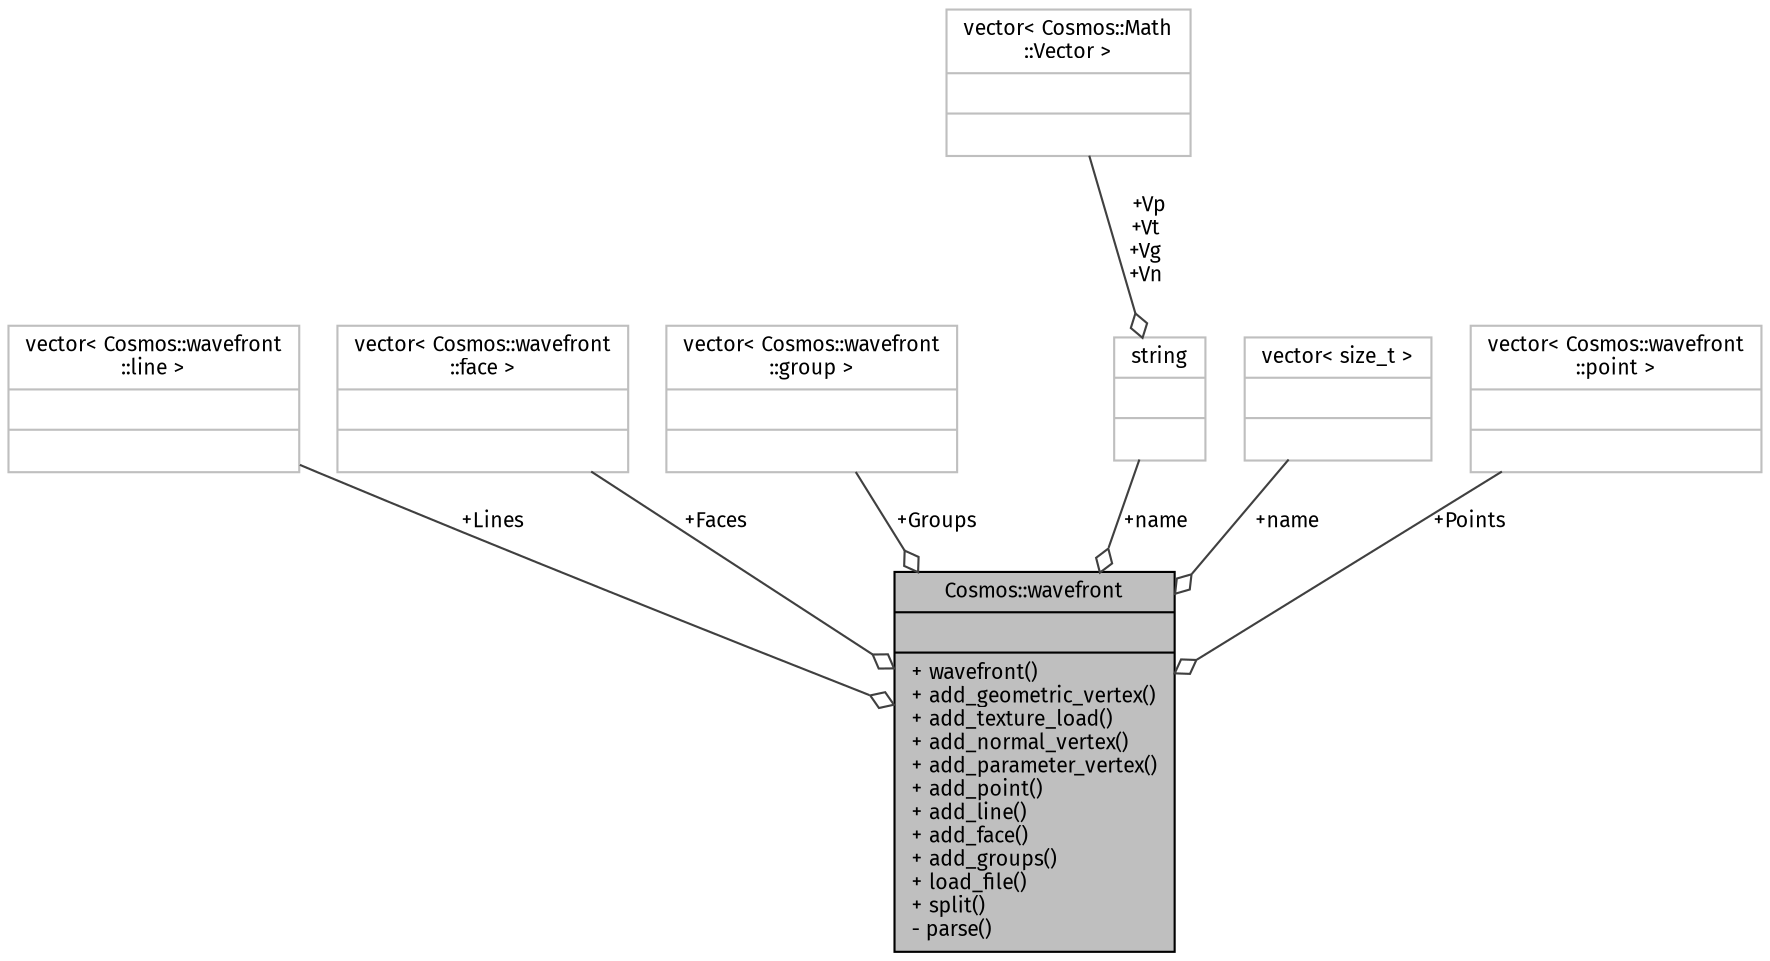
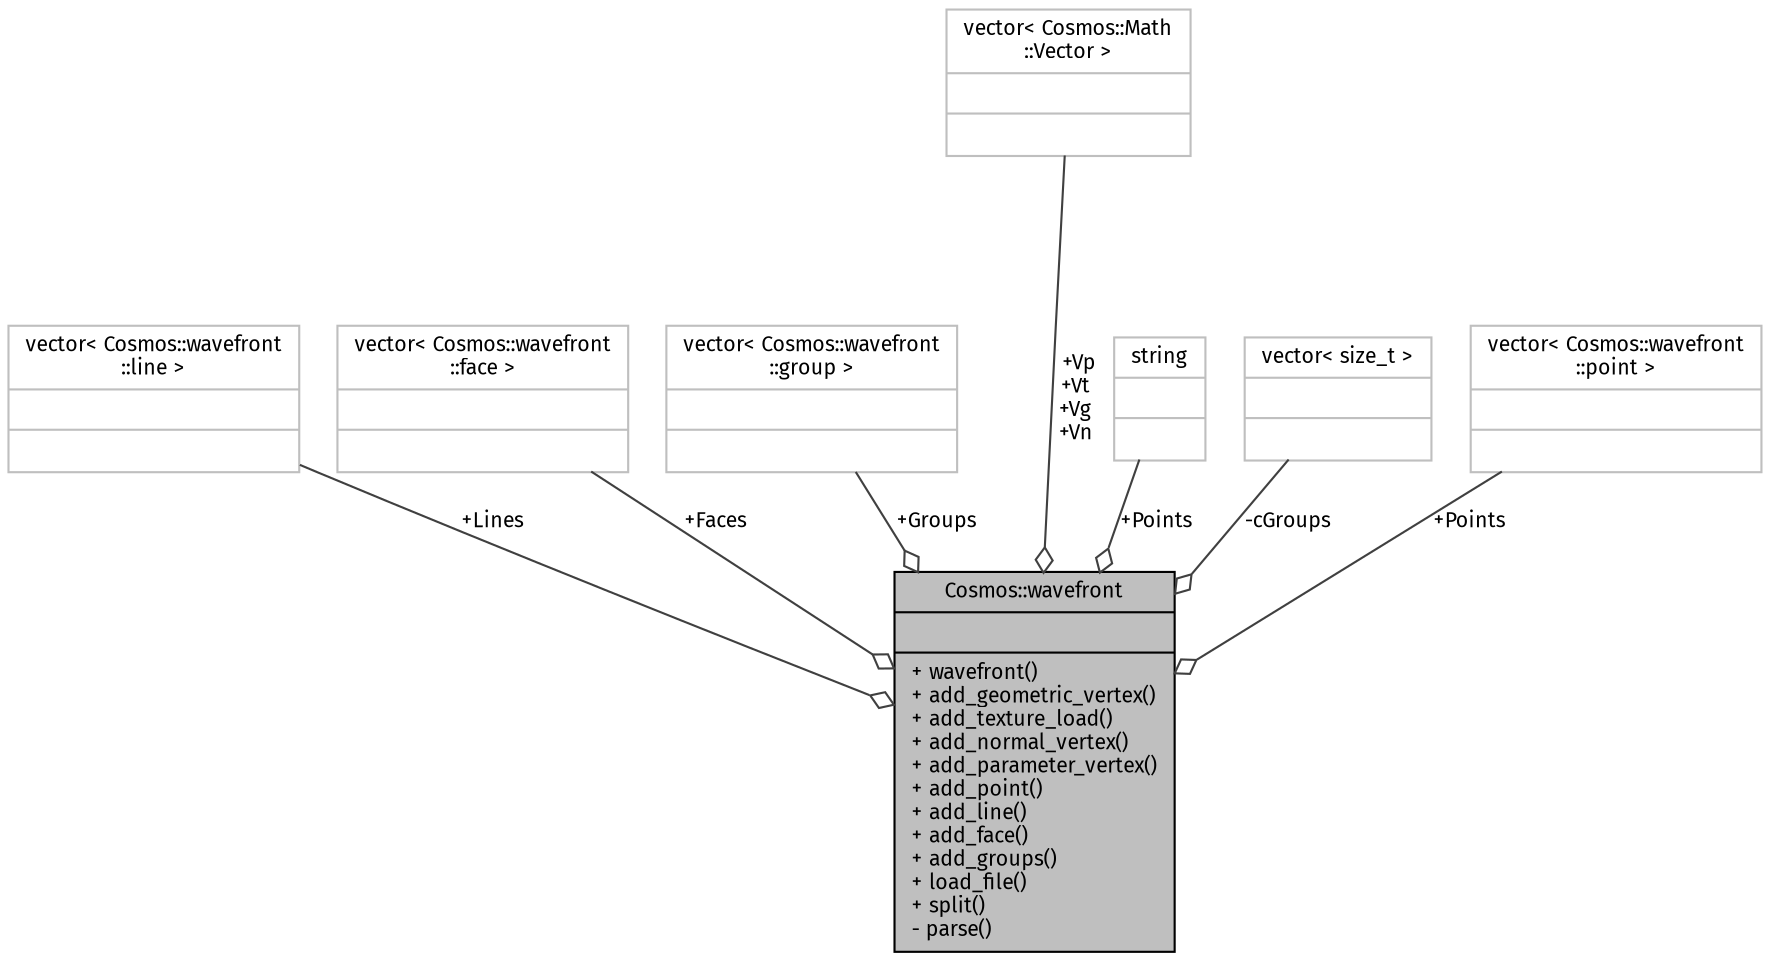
edge "vector< Cosmos::Math" -> "string": now "vector< Cosmos::Math" -> "Cosmos::wavefront"
edge "string" -> "Cosmos::wavefront": label " +name" -> " +Points"
edge "vector< size_t >" -> "Cosmos::wavefront": label " +name" -> " -cGroups"
